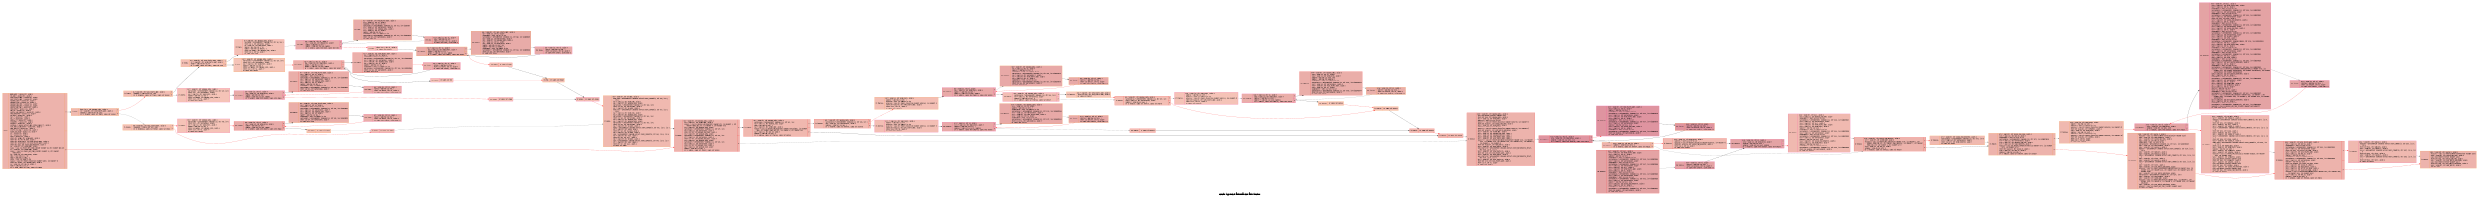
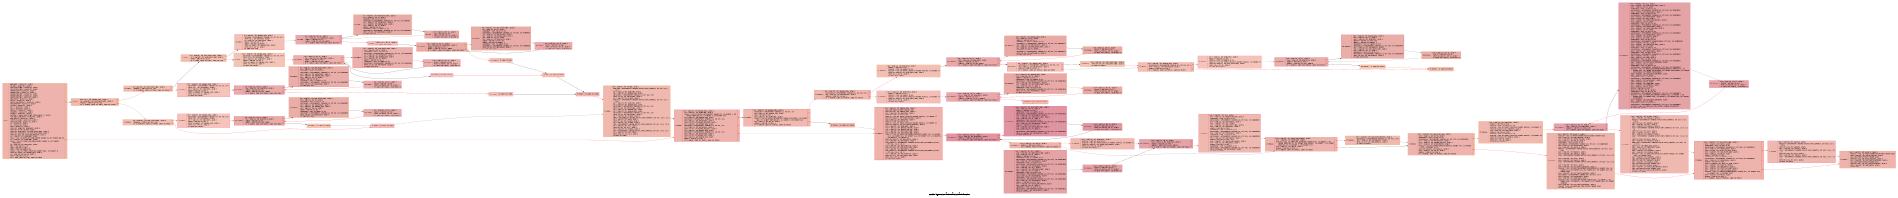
node "if.end167:": removed
node "if.end84:": text "store ptr %71, ptr %a_j, align 8" -> "store local %71, ptr %a_j, align 8"
